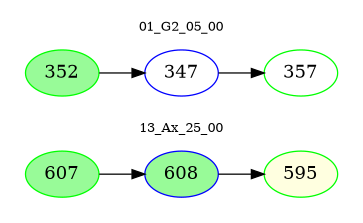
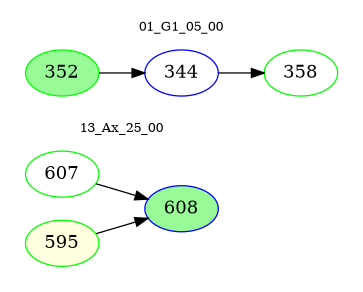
cluster "01_G2_05_00": label "01_G2_05_00" -> "01_G1_05_00"
node "347": label "347" -> "344"
node "357": label "357" -> "358"
node "607": fillcolor palegreen -> white
edge "608" -> "595": reversed
